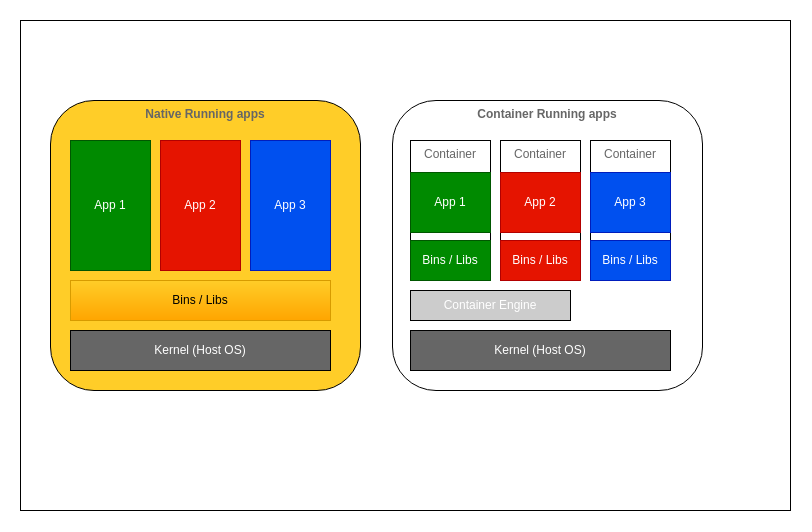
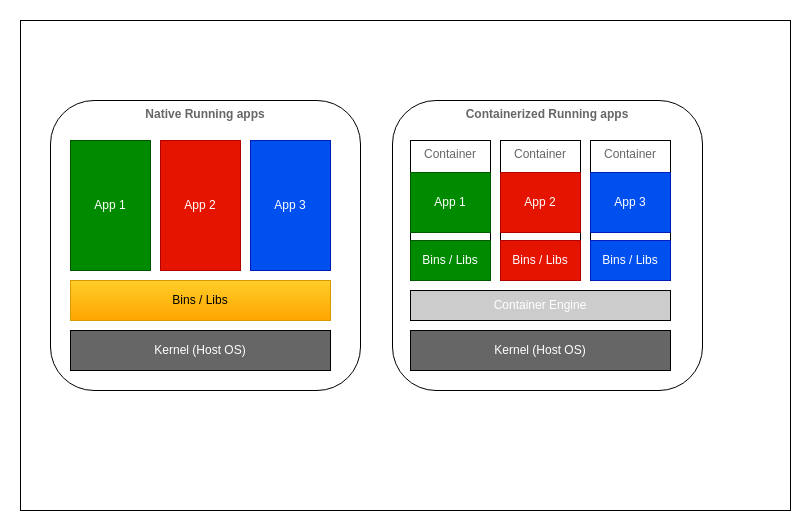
node "Native Running apps": fillcolor #ffcd28 -> #ffffff
node "Container Running apps": label "Container Running apps" -> "Containerized Running apps"
node "Container Engine": size 160x30 -> 260x30
